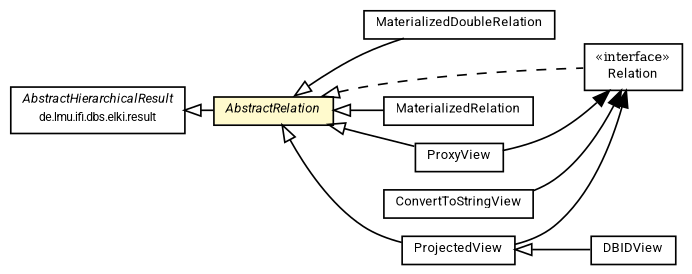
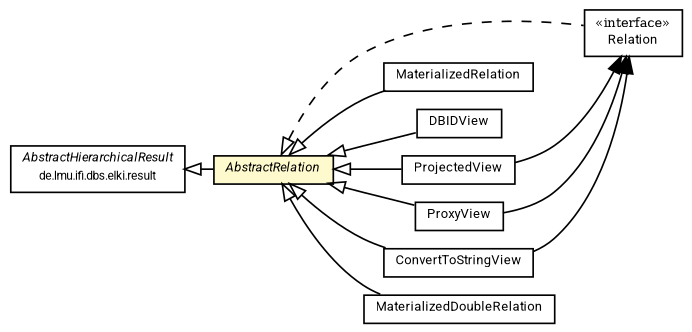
edge "ConvertToStringView" -> "AbstractRelation": added
edge "DBIDView" -> "ProjectedView": now "DBIDView" -> "AbstractRelation"
